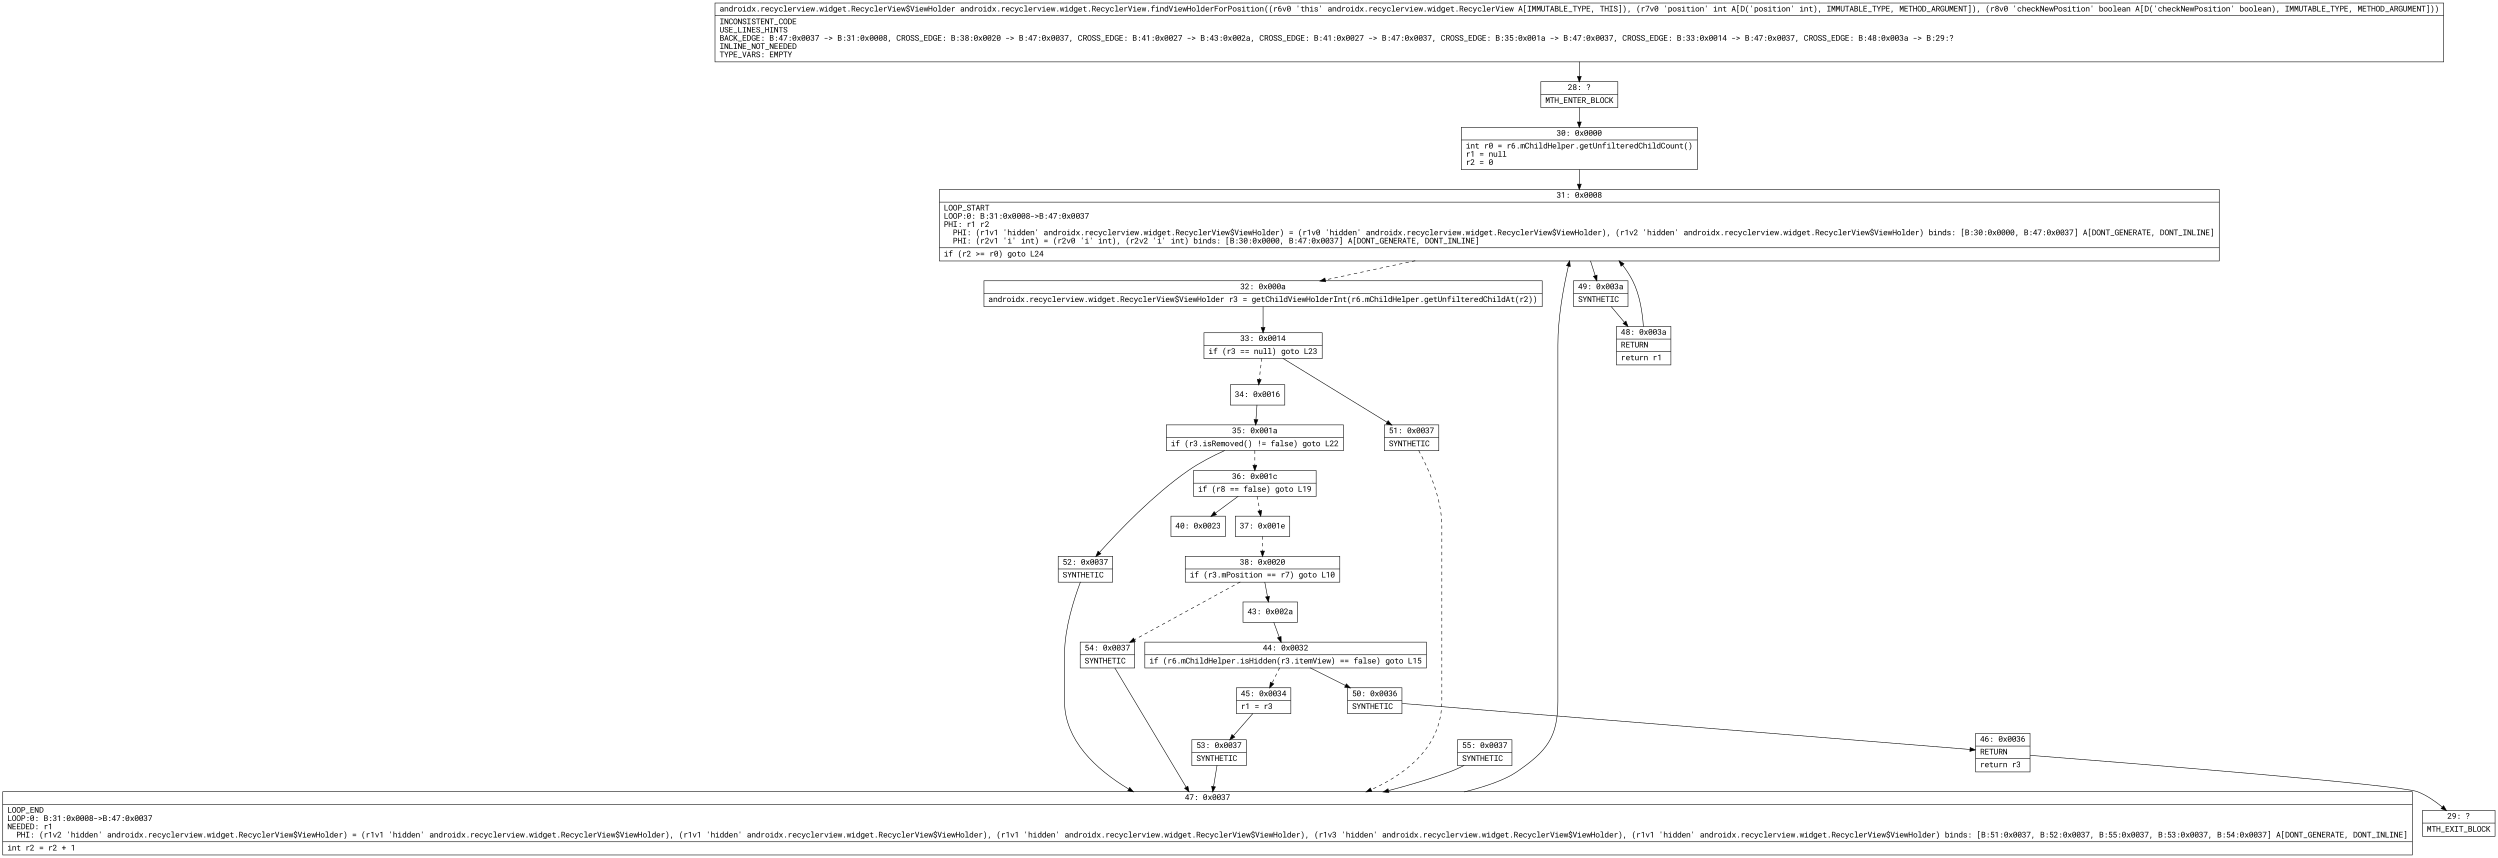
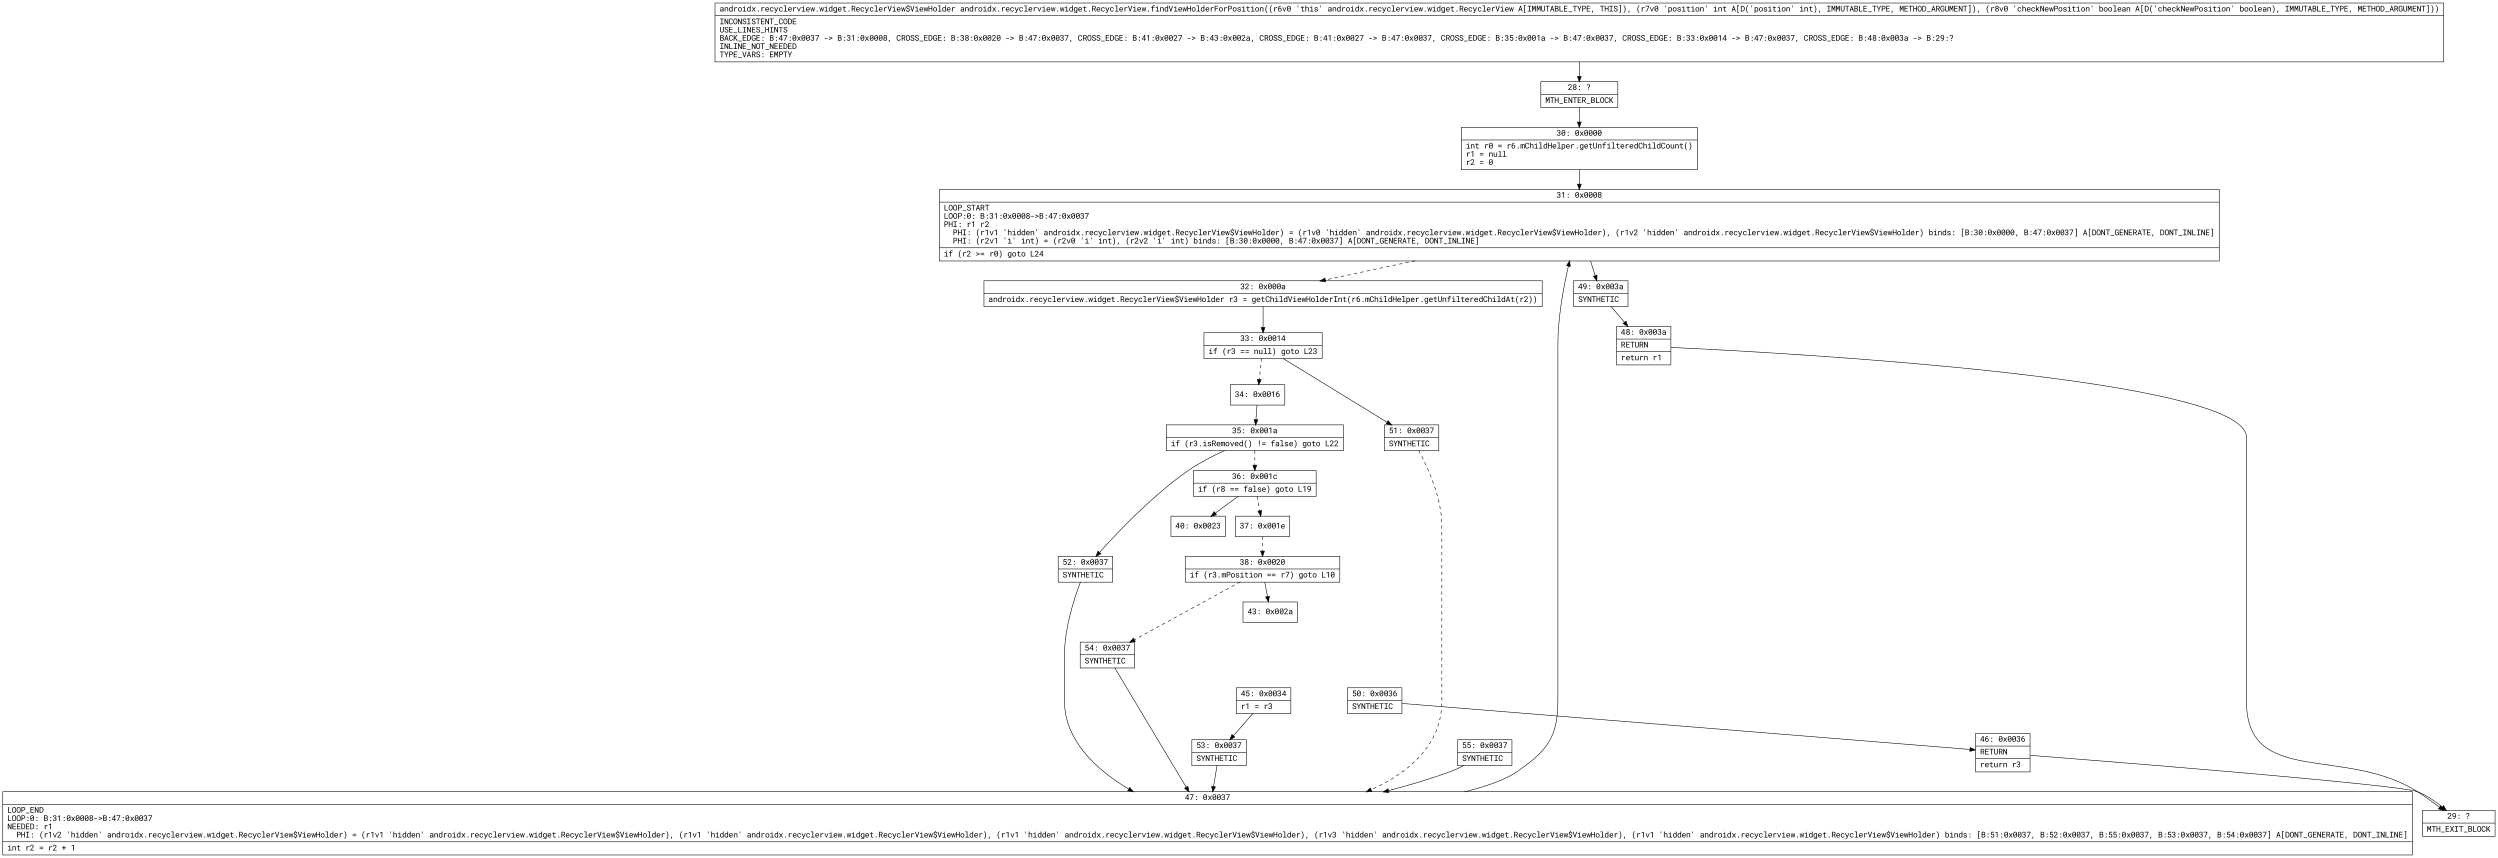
edge "48: 0x003a" -> "31: 0x0008": now "48: 0x003a" -> "29: ?"
node "44: 0x0032": removed
